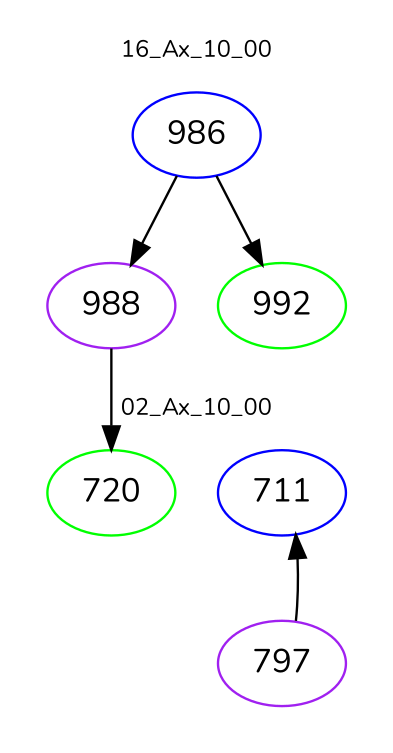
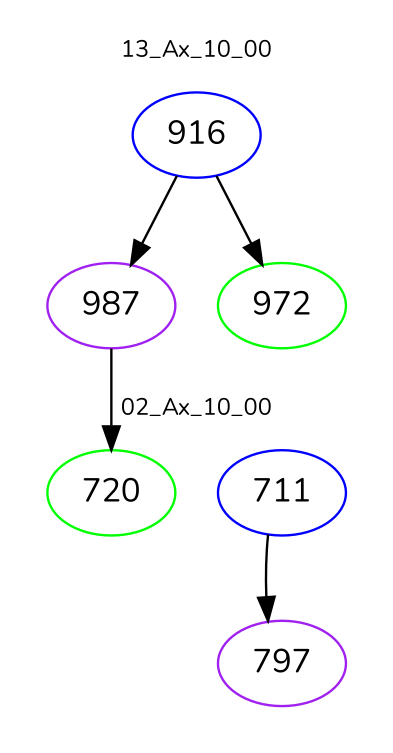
cluster "16_Ax_10_00": label "16_Ax_10_00" -> "13_Ax_10_00"
node "986": label "986" -> "916"
node "988": label "988" -> "987"
node "992": label "992" -> "972"
edge "797" -> "711": reversed
